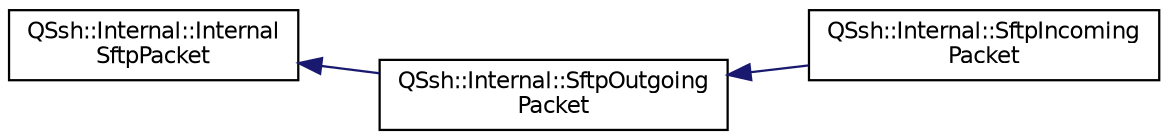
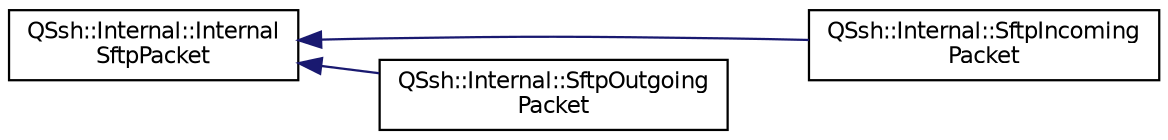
edge "QSsh::Internal::SftpIncoming Packet" -> "QSsh::Internal::SftpOutgoing Packet": now "QSsh::Internal::SftpIncoming Packet" -> "QSsh::Internal::Internal SftpPacket"
